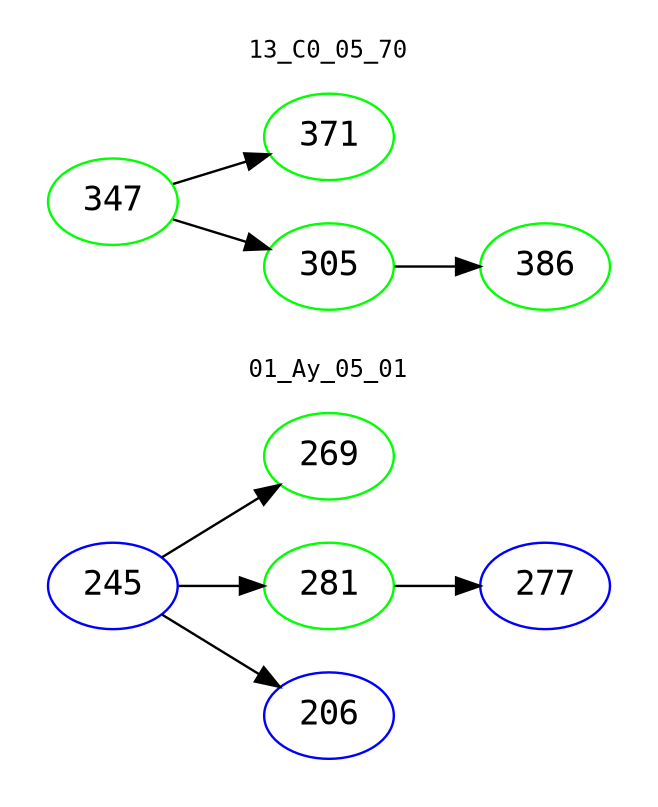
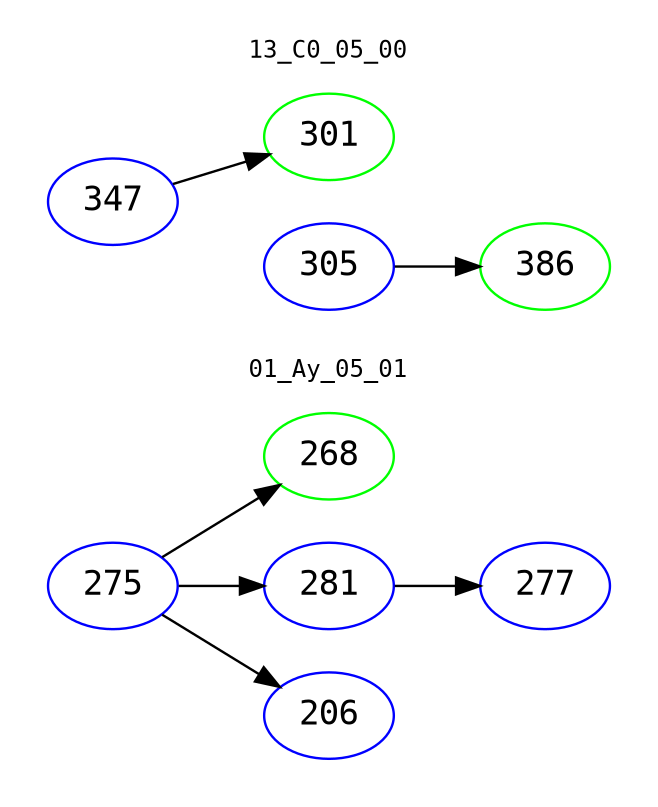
cluster "13_C0_05_70": label "13_C0_05_70" -> "13_C0_05_00"
node "371": label "371" -> "301"
node "347": color green -> blue
edge "347" -> "305": removed
node "305": color green -> blue
node "269": label "269" -> "268"
node "245": label "245" -> "275"
node "281": color green -> blue
